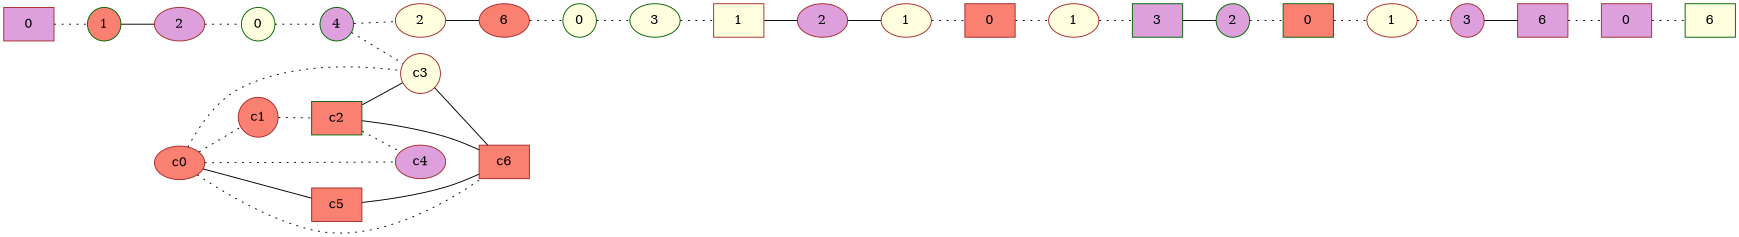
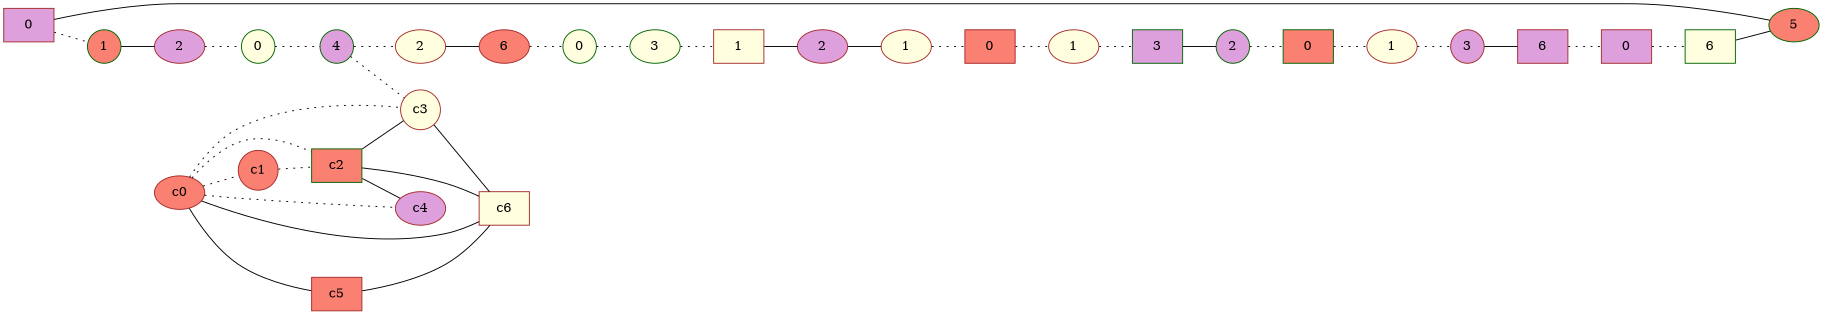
node "5": added
edge "c2" -- "c0": added
edge "c2" -- "c4": style dotted -> solid
node "c6": fillcolor salmon -> lightyellow
edge "c6" -- "c0": style dotted -> solid
